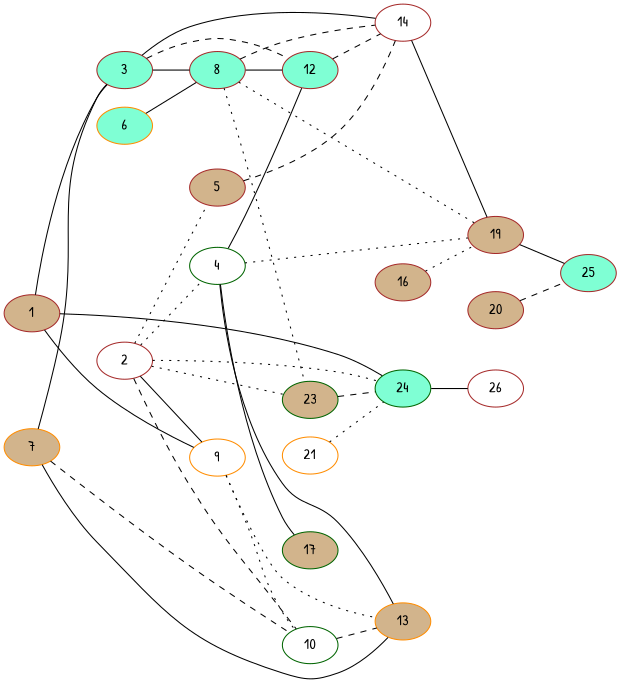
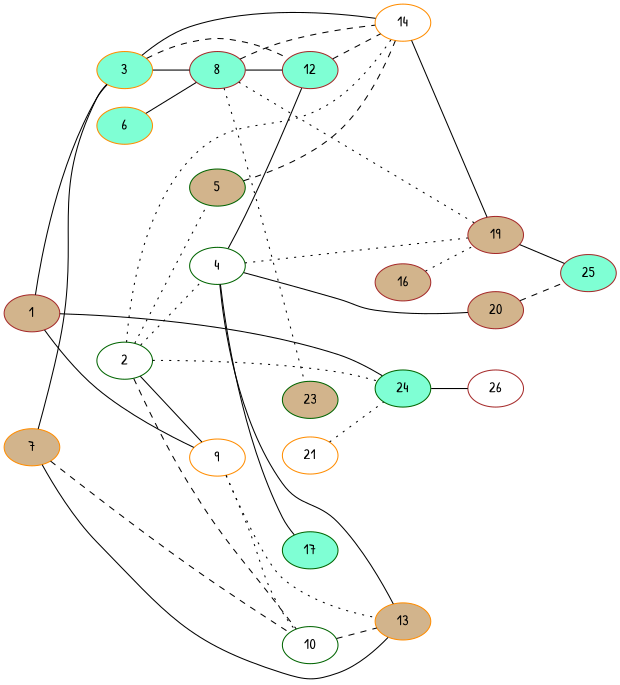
node "14": color brown -> darkorange
node "3": color brown -> darkorange
node "5": color brown -> darkgreen
edge "4" -- "20": added
node "2": color brown -> darkgreen
edge "2" -- "23": now "2" -- "14"
edge "24" -- "23": removed
node "17": fillcolor tan -> aquamarine
